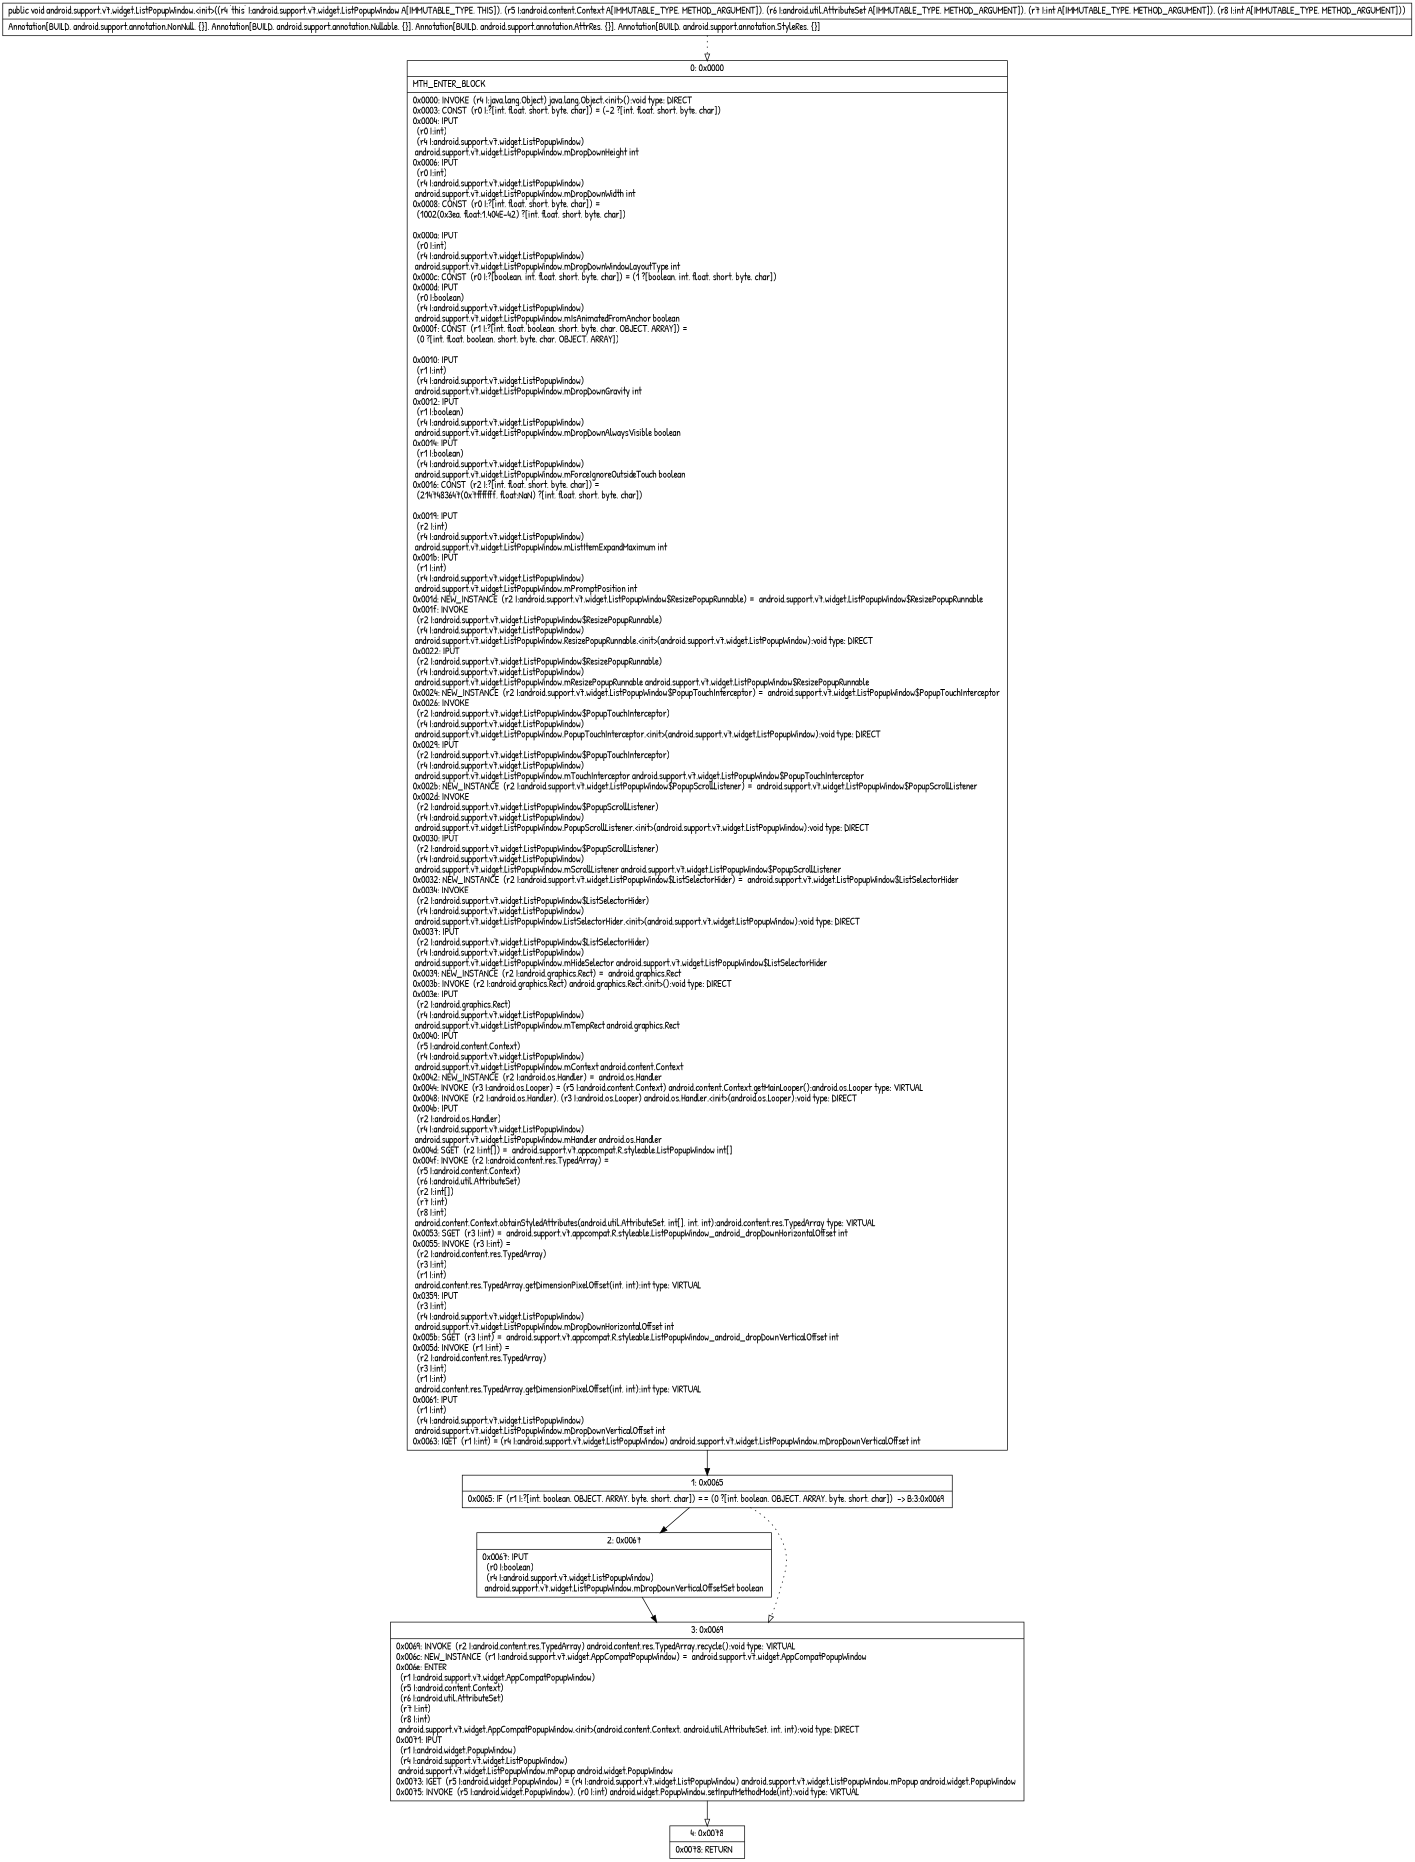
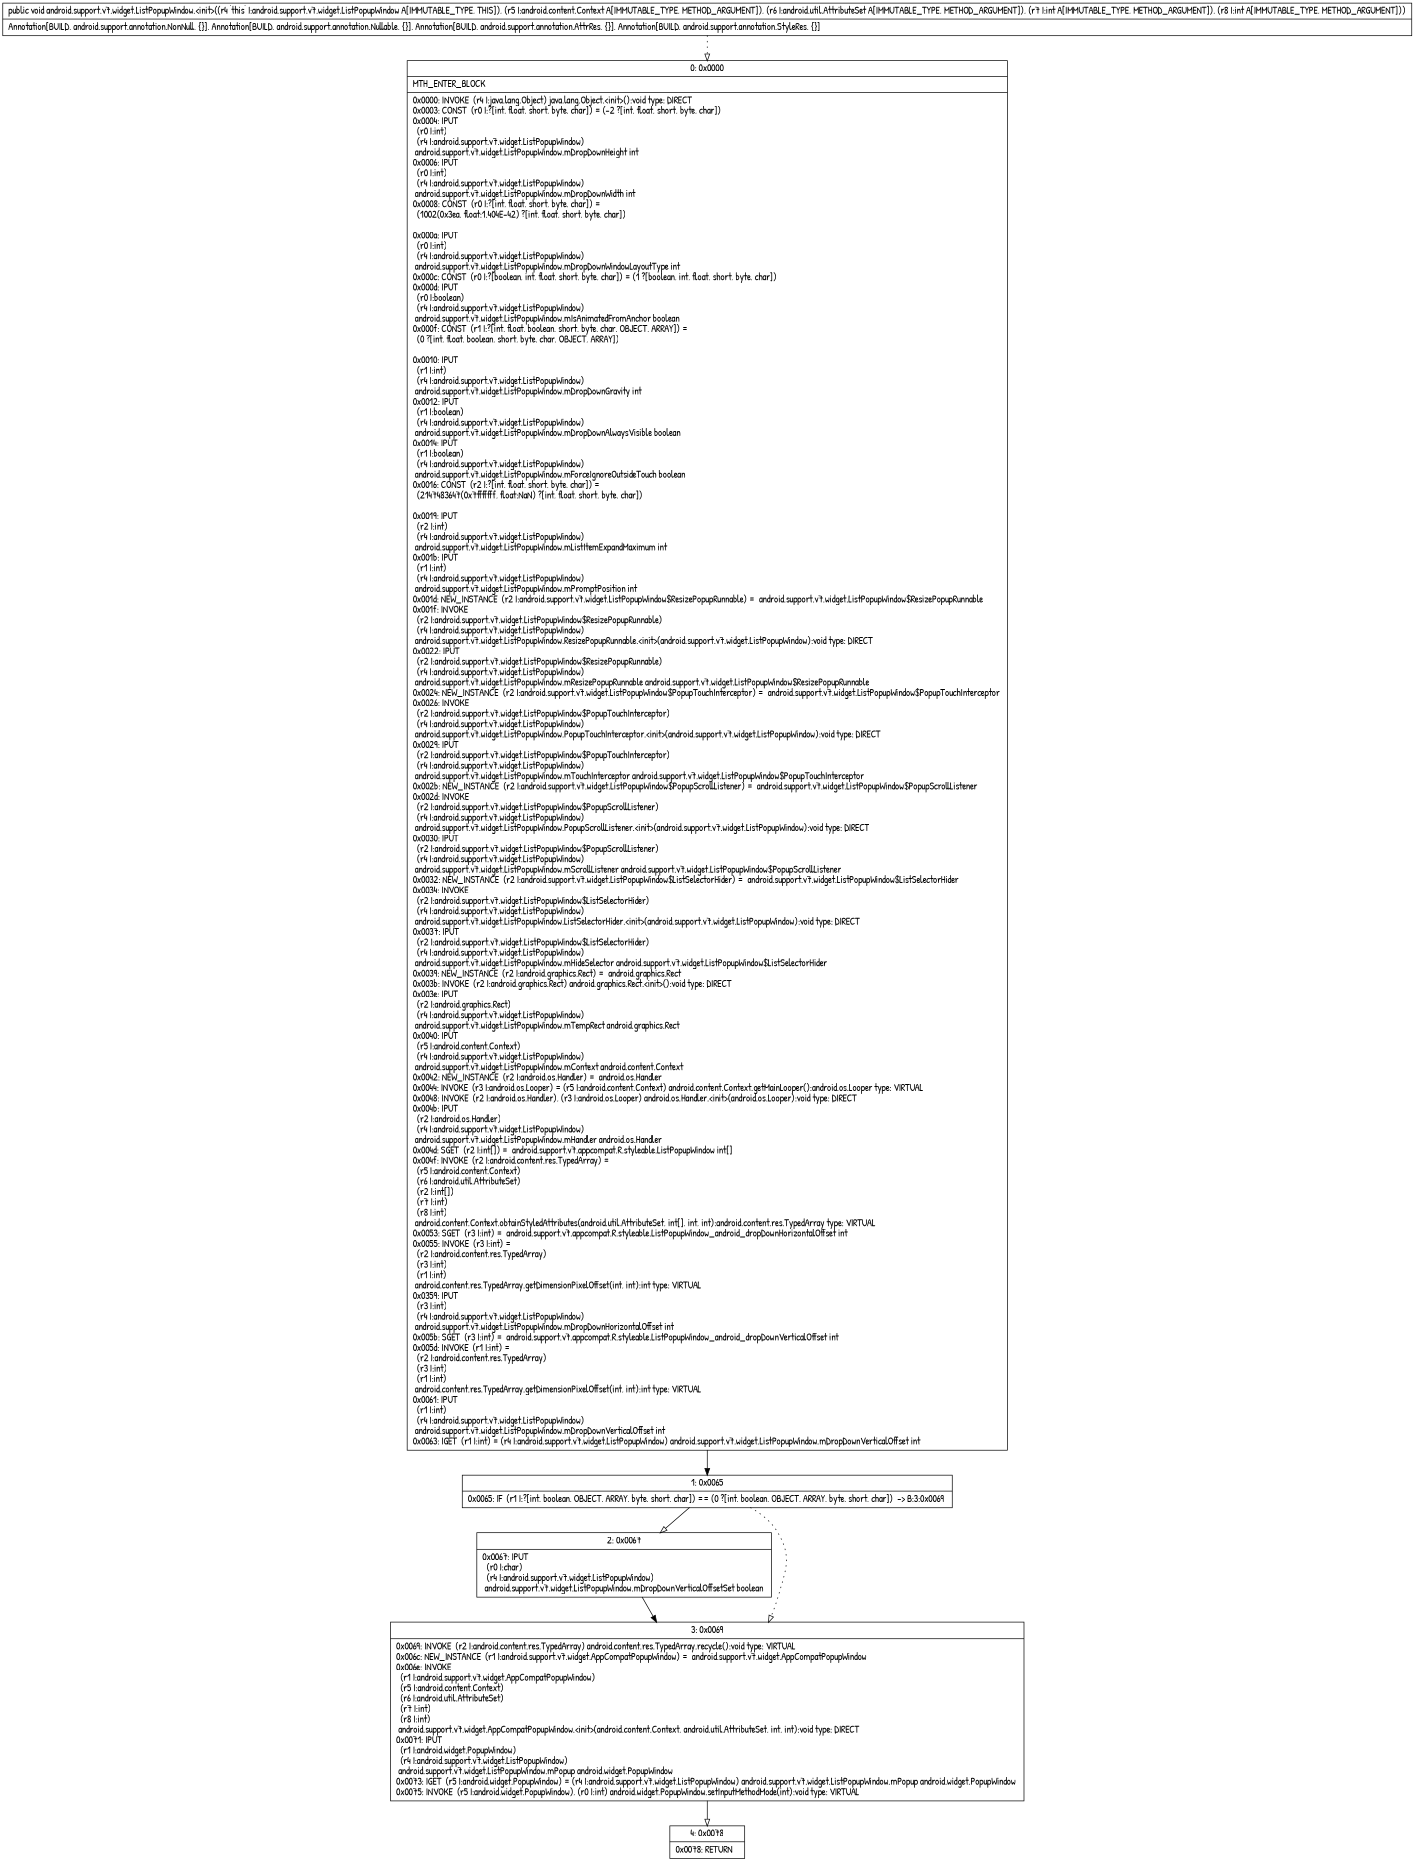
edge "1: 0x0065" -> "2: 0x0067": arrowhead normal -> onormal
node "2: 0x0067": text "(r0 I:boolean)" -> "(r0 I:char)"
node "3: 0x0069": text "0x006e: ENTER" -> "0x006e: INVOKE"
